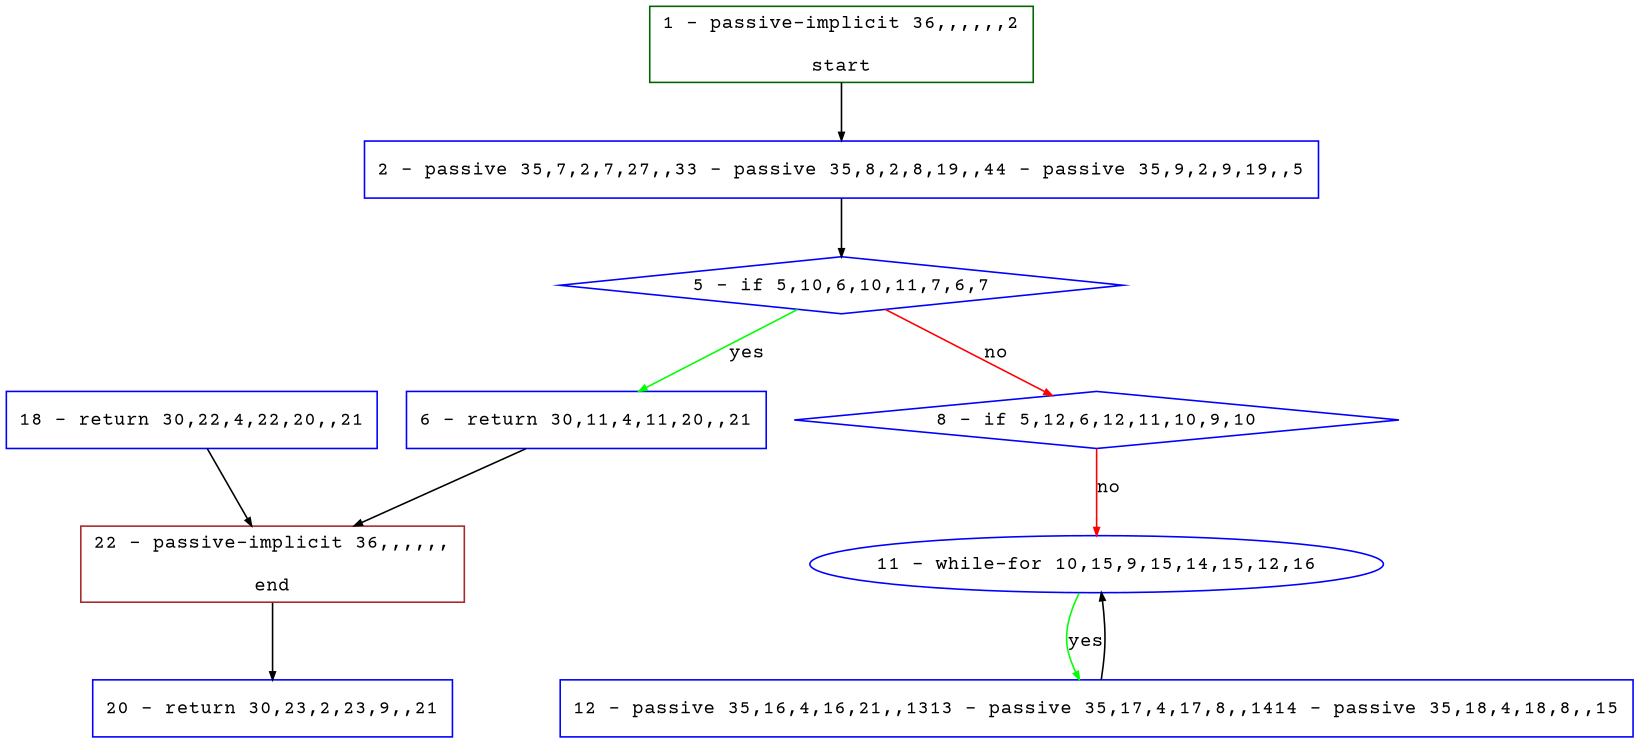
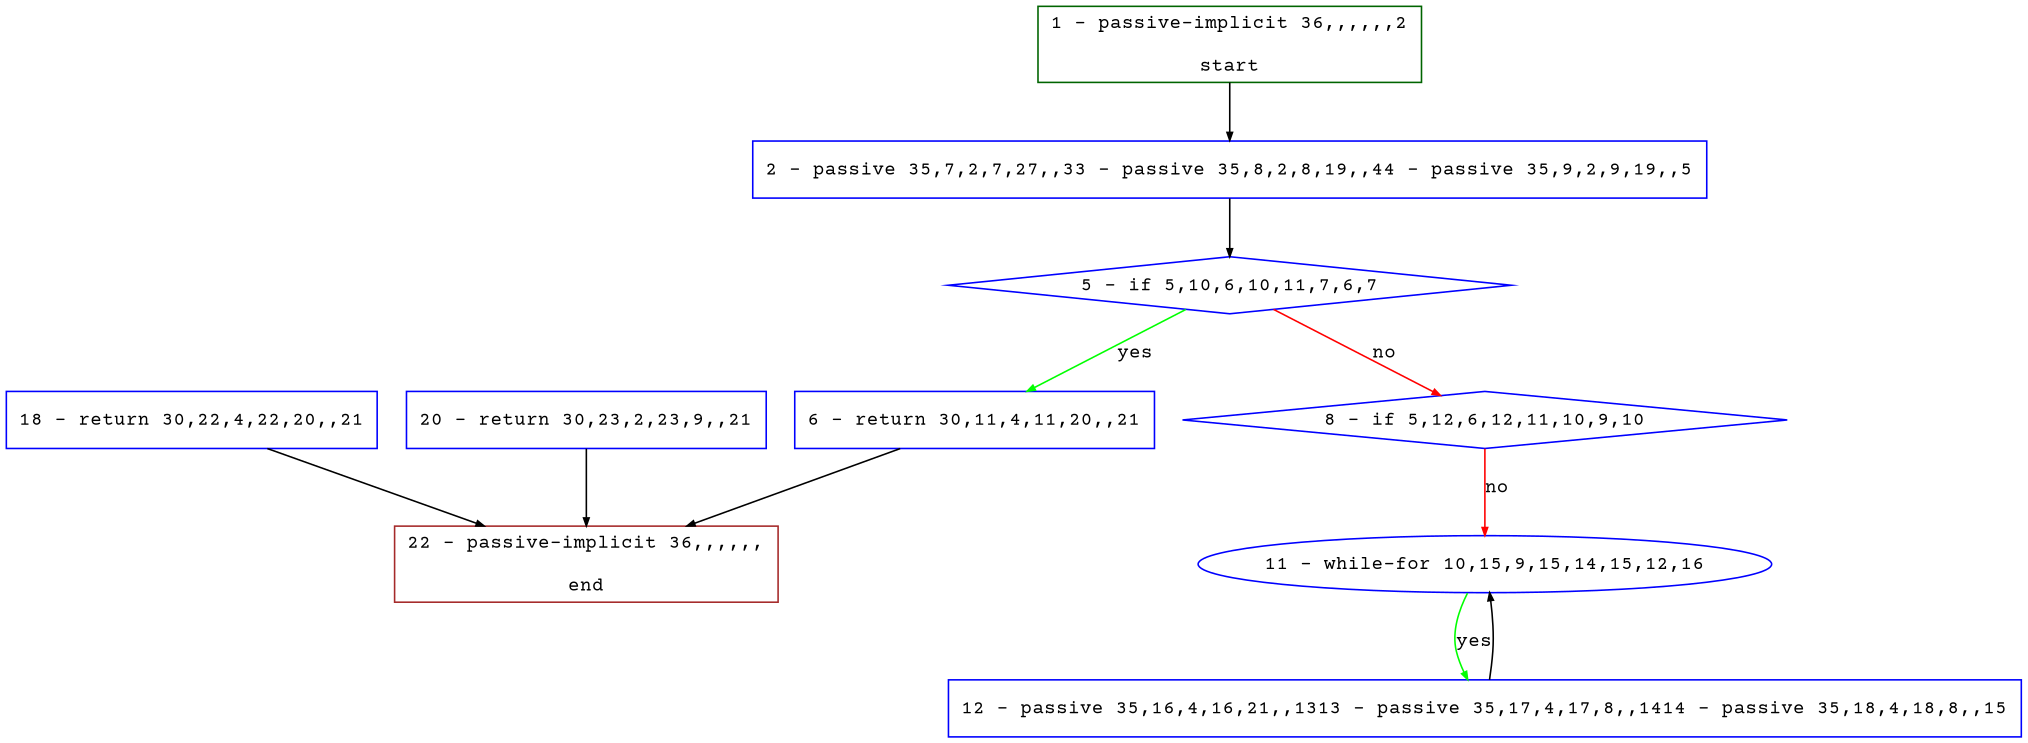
edge "22 - passive-implicit 36,,,,,, end" -> "20 - return 30,23,2,23,9,,21": reversed
